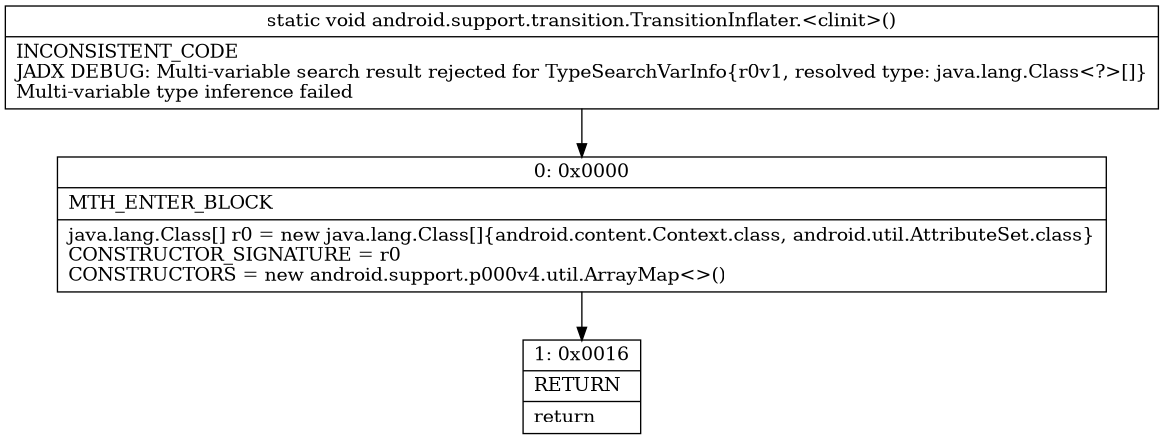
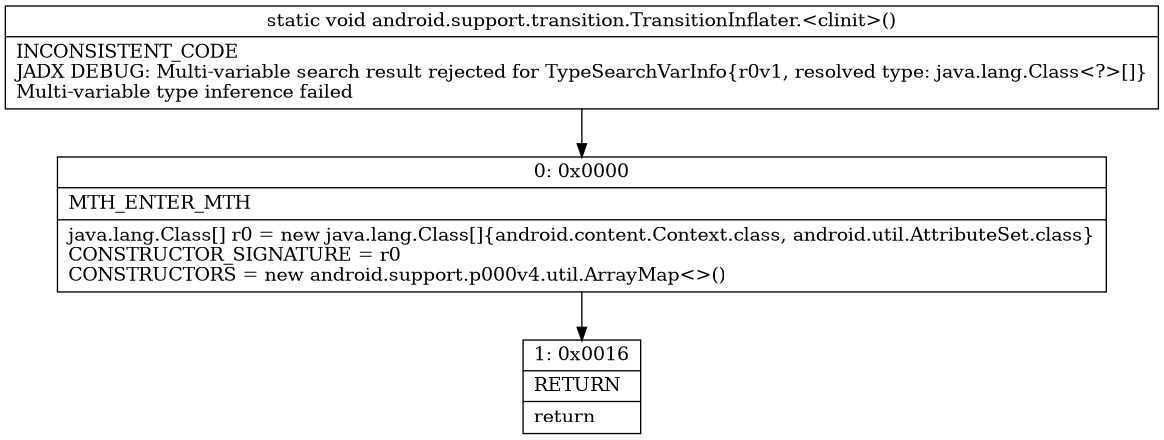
node "0: 0x0000": text "MTH_ENTER_BLOCK" -> "MTH_ENTER_MTH"
